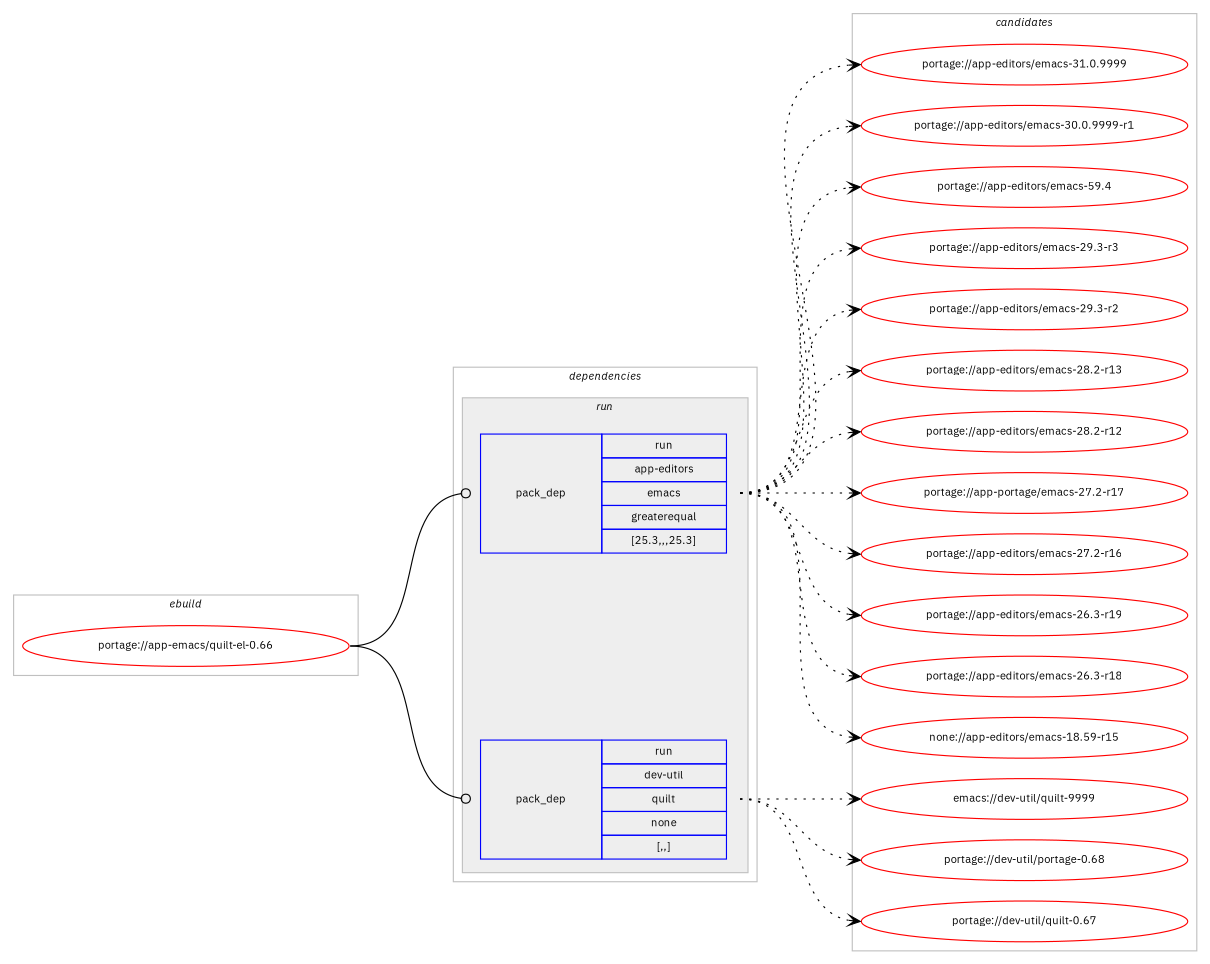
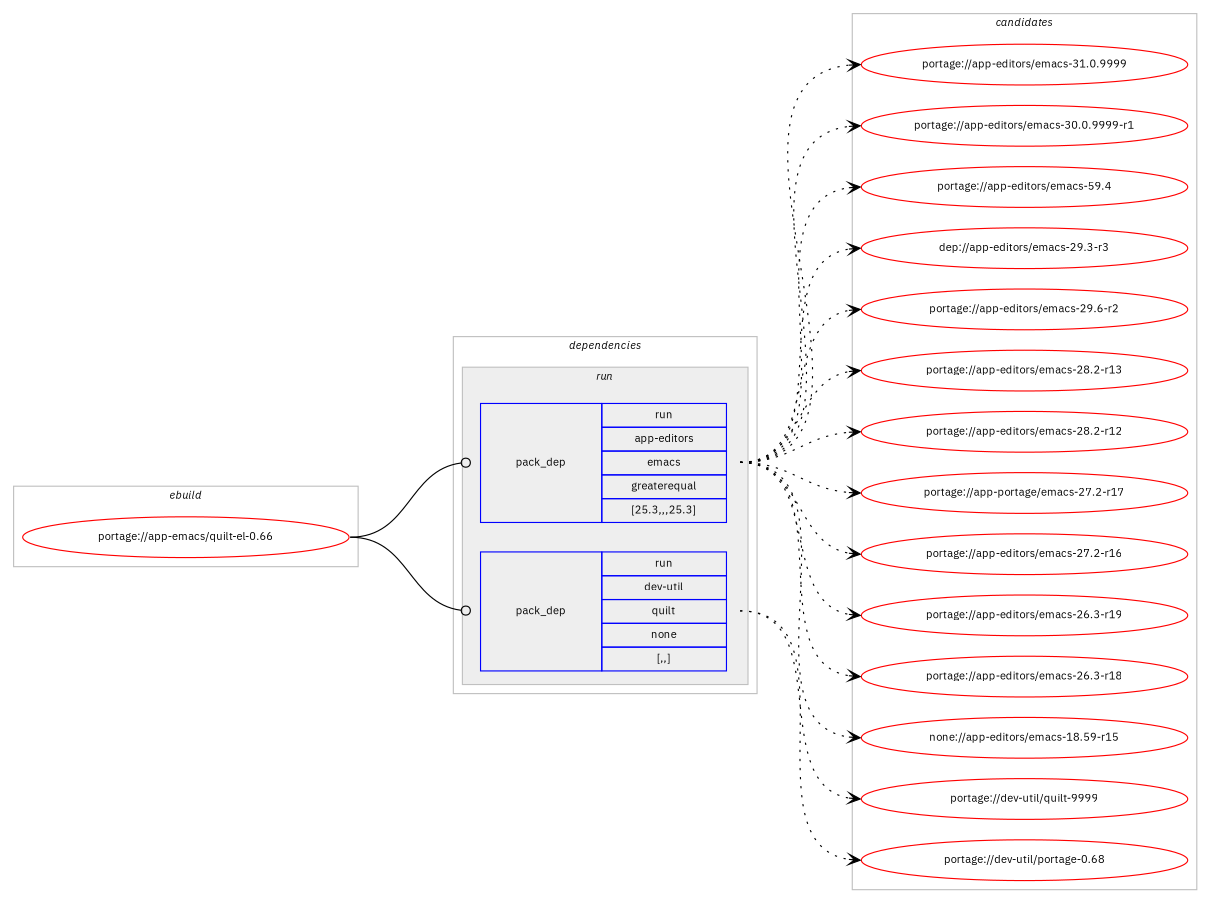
node "portage://app-editors/emacs-29.3-r3": label "portage://app-editors/emacs-29.3-r3" -> "dep://app-editors/emacs-29.3-r3"
node "portage://app-editors/emacs-29.3-r2": label "portage://app-editors/emacs-29.3-r2" -> "portage://app-editors/emacs-29.6-r2"
node "emacs://dev-util/quilt-9999": label "emacs://dev-util/quilt-9999" -> "portage://dev-util/quilt-9999"
node "portage://dev-util/quilt-0.67": removed
